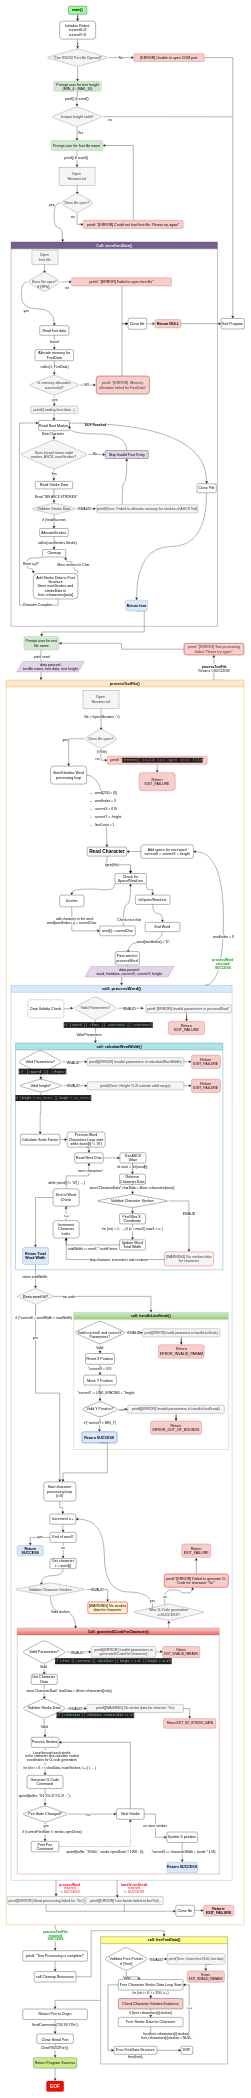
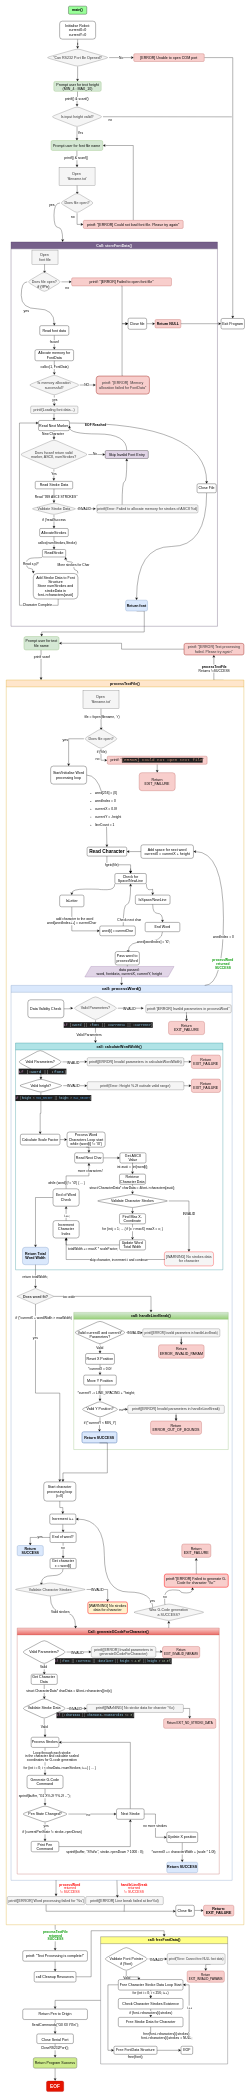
edge "main()" -> "Initialise Robot: currentX=0 currentY=0": removed
node "Cleanup": label "Cleanup" -> "ReadStroke"
node "data passed: textfile name, font data, text height": removed
node "Data Validity Check": style dashed -> solid
edge "Print Pen Command" -> "Next Stroke": style dashed -> solid
node "Check Character Strokes Existence": fillcolor #f8cecc -> #ffffff
